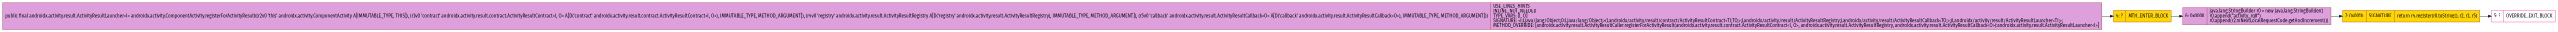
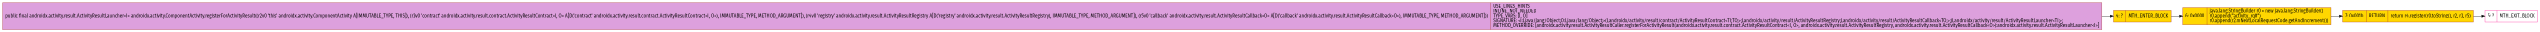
node "6: 0x0000": fillcolor plum -> gold
node "7: 0x001b": text "SIGNATURE" -> "RETURN"
node "5: ?": text "OVERRIDE_EXIT_BLOCK" -> "MTH_EXIT_BLOCK"
